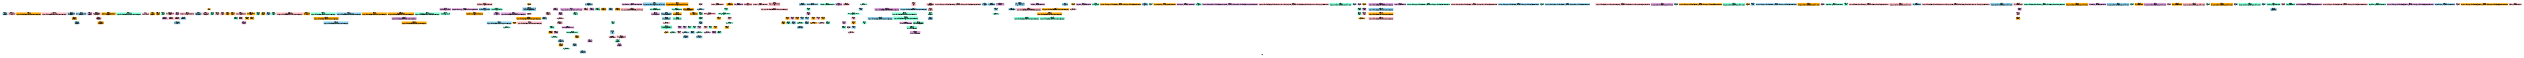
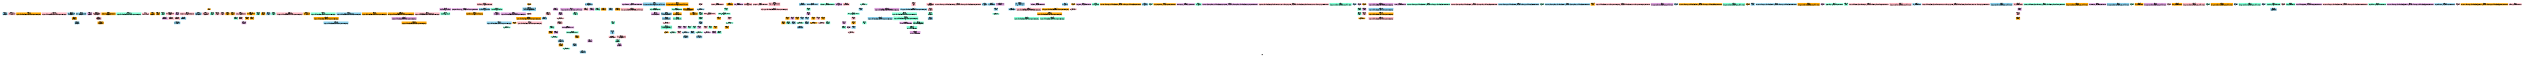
node "NodeID: 149": added
node "NodeID: 78": fillcolor aquamarine -> lightpink
